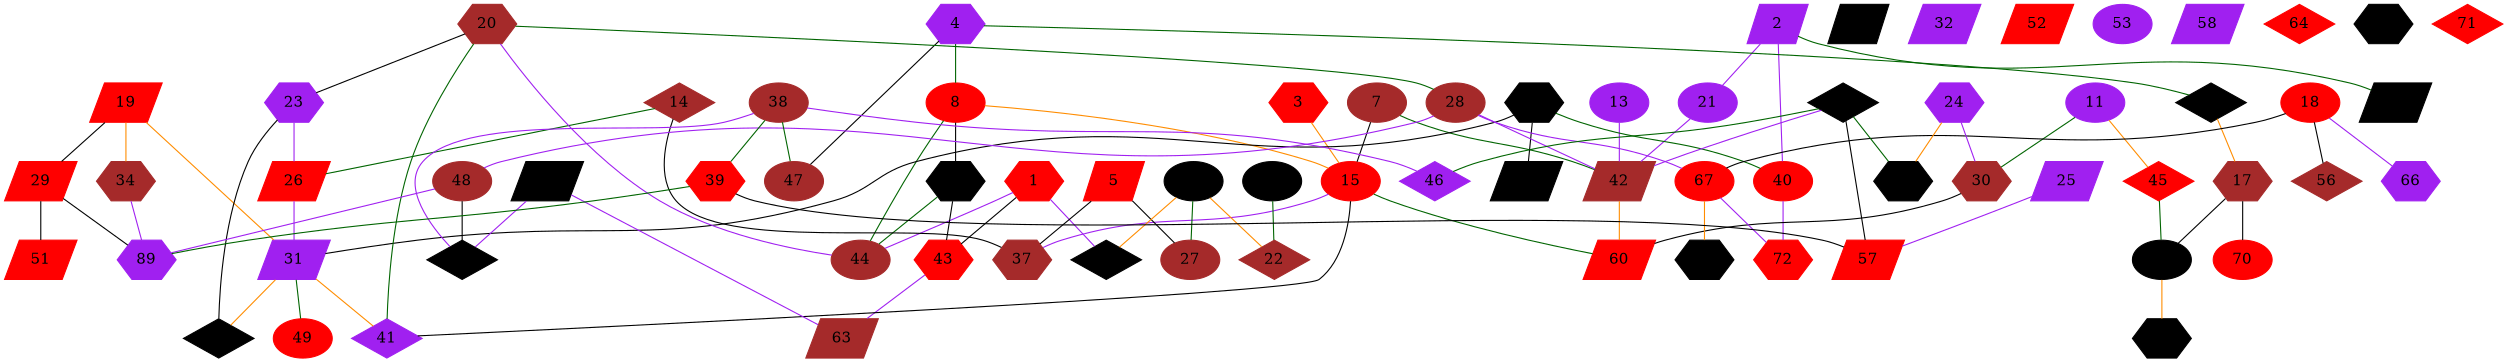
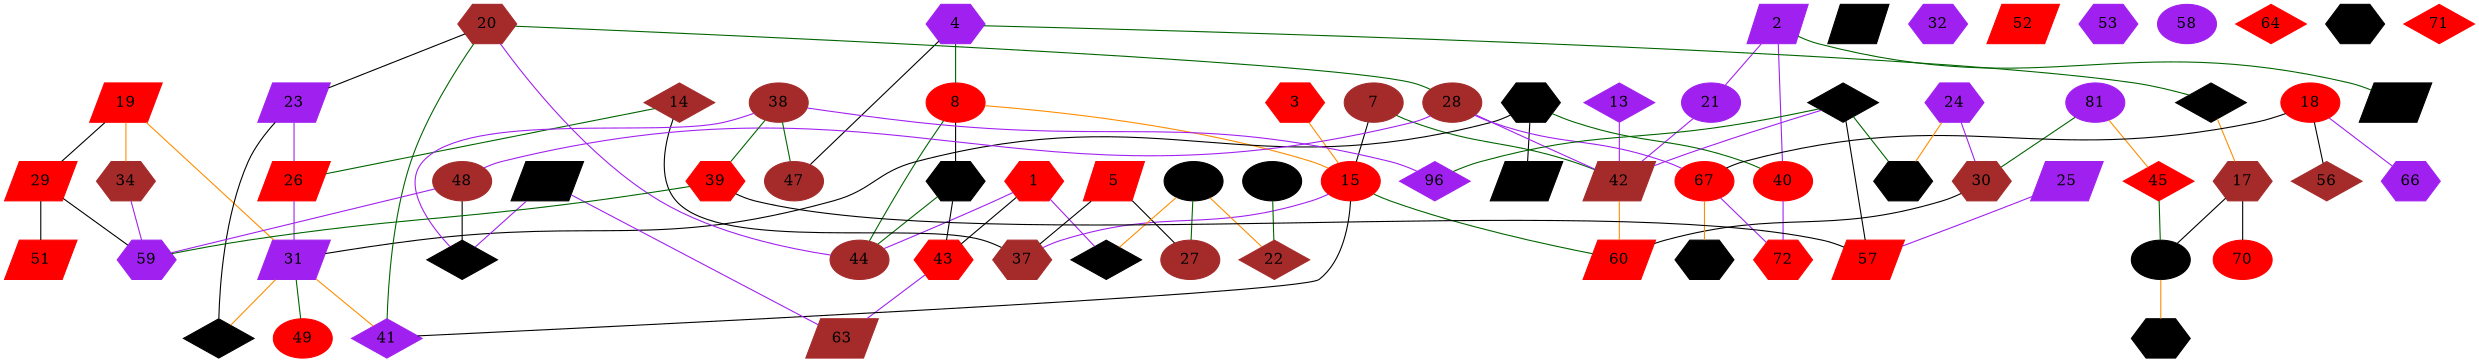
node "32": shape parallelogram -> hexagon
node "53": shape ellipse -> hexagon
node "58": shape parallelogram -> ellipse
node "23": shape hexagon -> parallelogram
node "13": shape ellipse -> diamond
node "11": label "11" -> "81"
node "46": label "46" -> "96"
node "89": label "89" -> "59"
